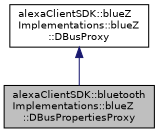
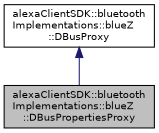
node "alexaClientSDK::blueZ Implementations::blueZ ::DBusProxy": label "alexaClientSDK::blueZ Implementations::blueZ ::DBusProxy" -> "alexaClientSDK::bluetooth Implementations::blueZ ::DBusProxy"
